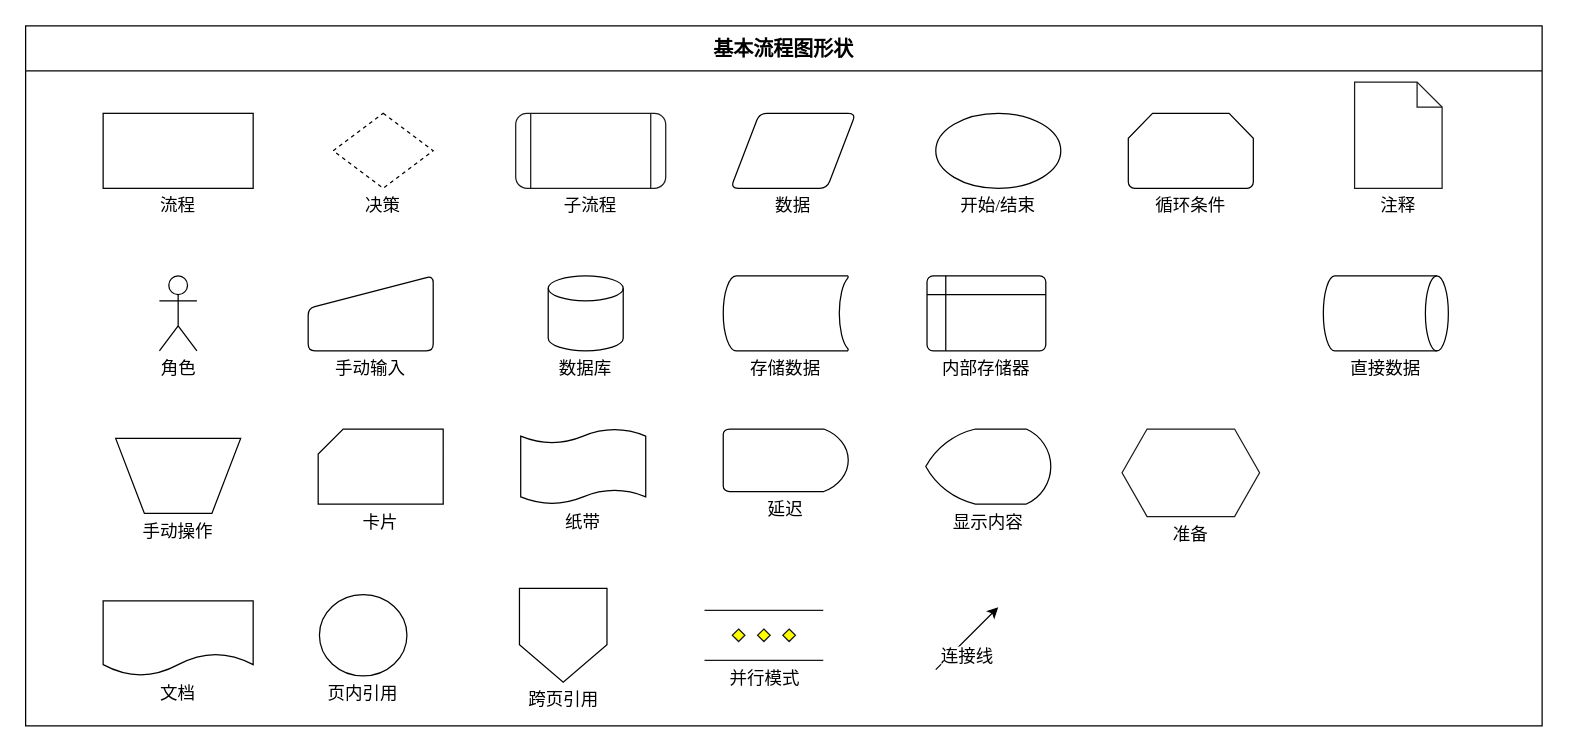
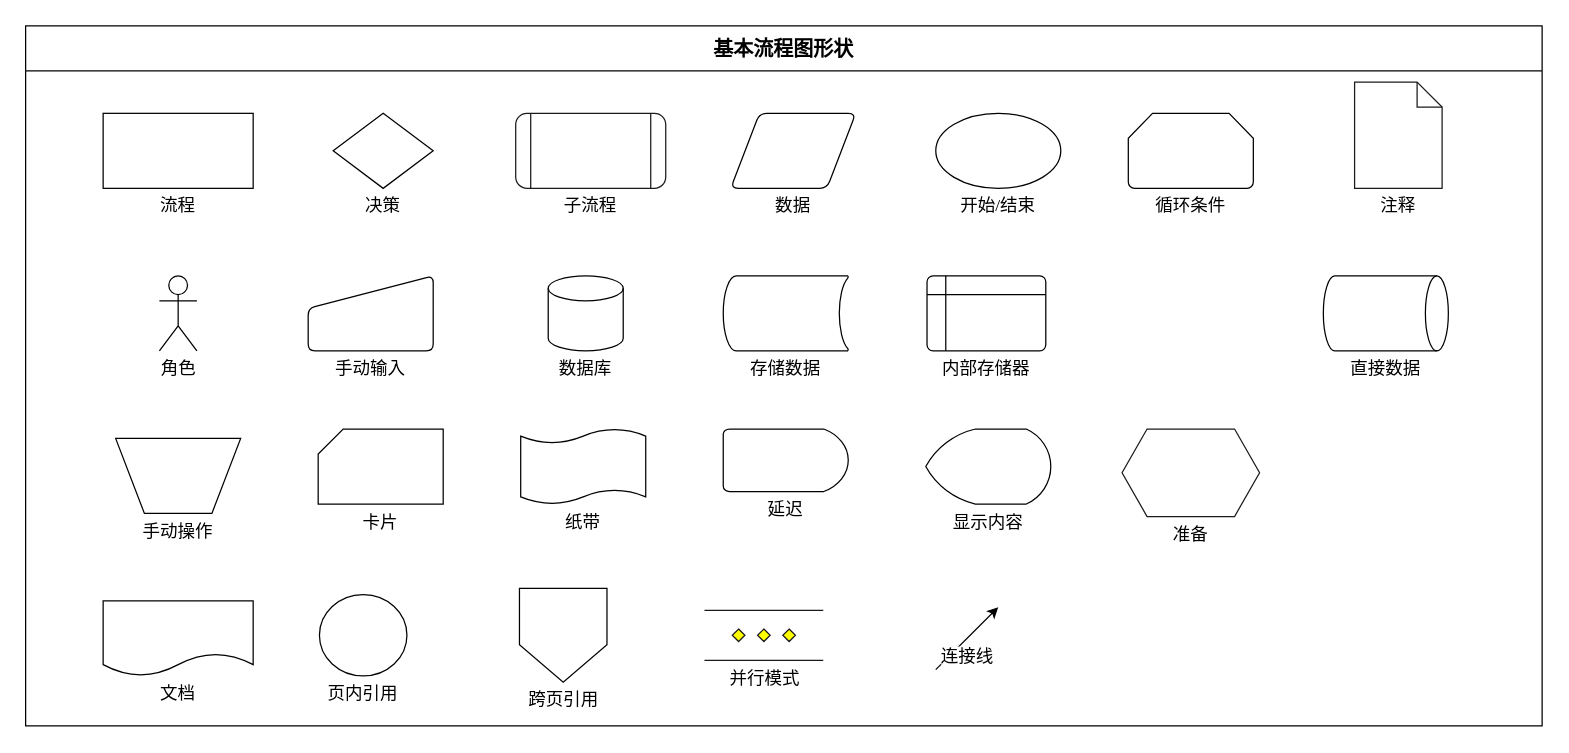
node "决策": style dashed -> solid
